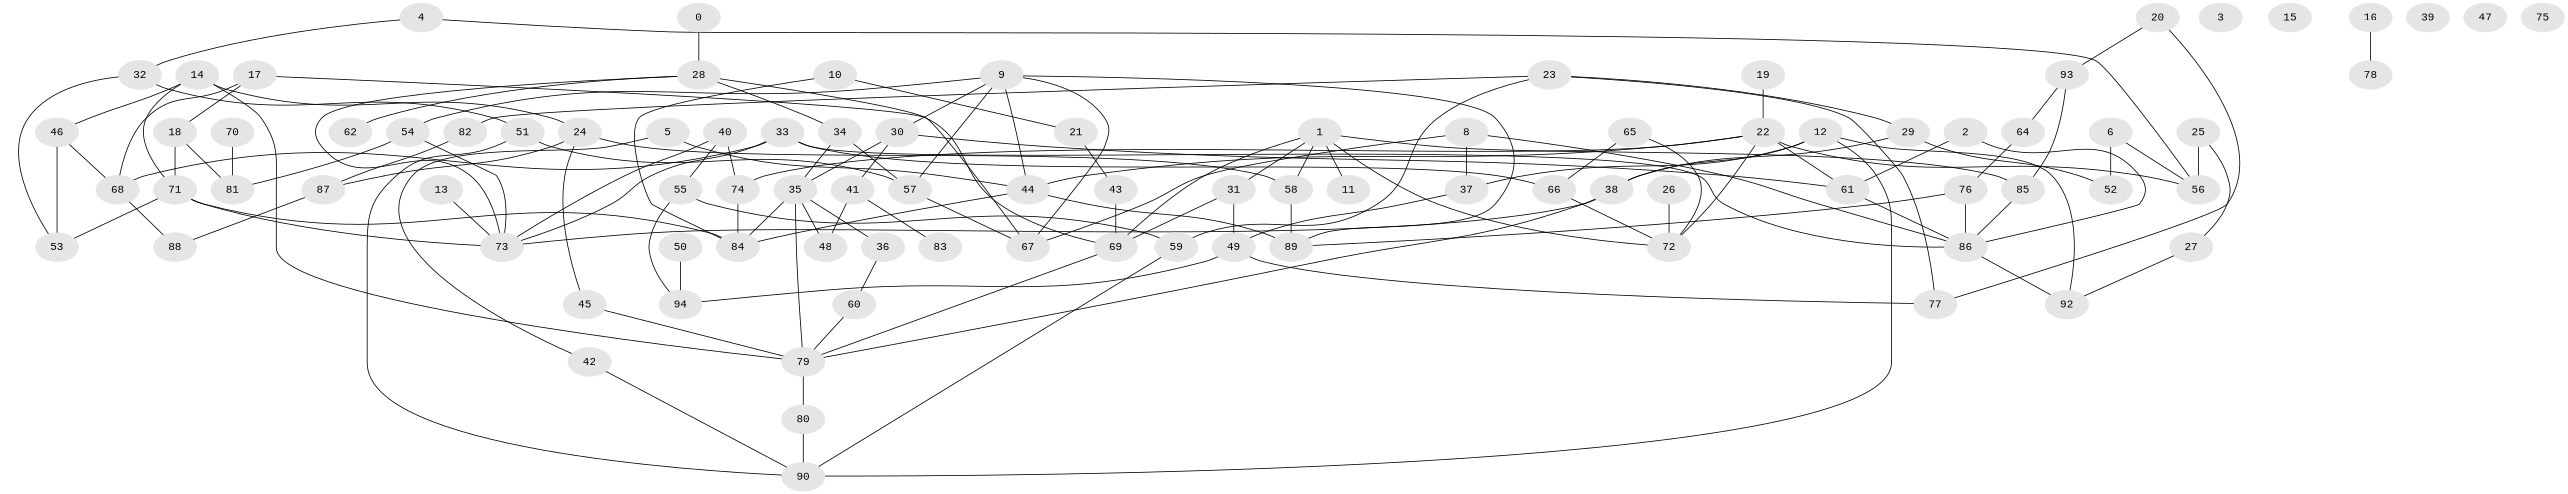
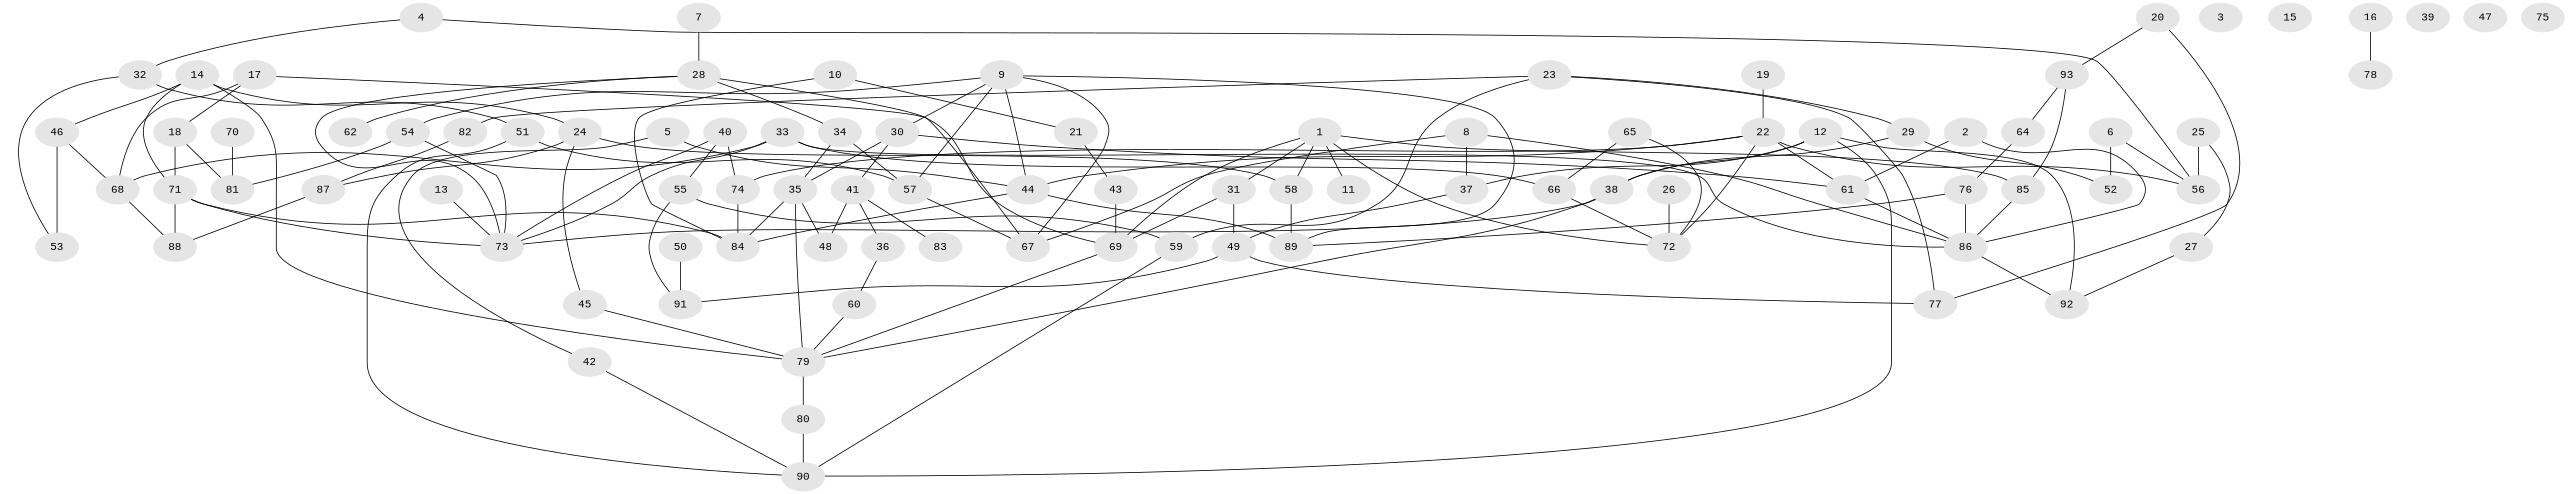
node "0": label "0" -> "7"
edge "35" -- "36": now "41" -- "36"
edge "71" -- "53": now "71" -- "88"
node "94": label "94" -> "91"
